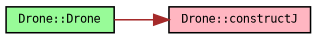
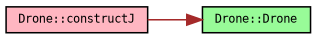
edge "Drone::Drone" -> "Drone::constructJ": reversed
